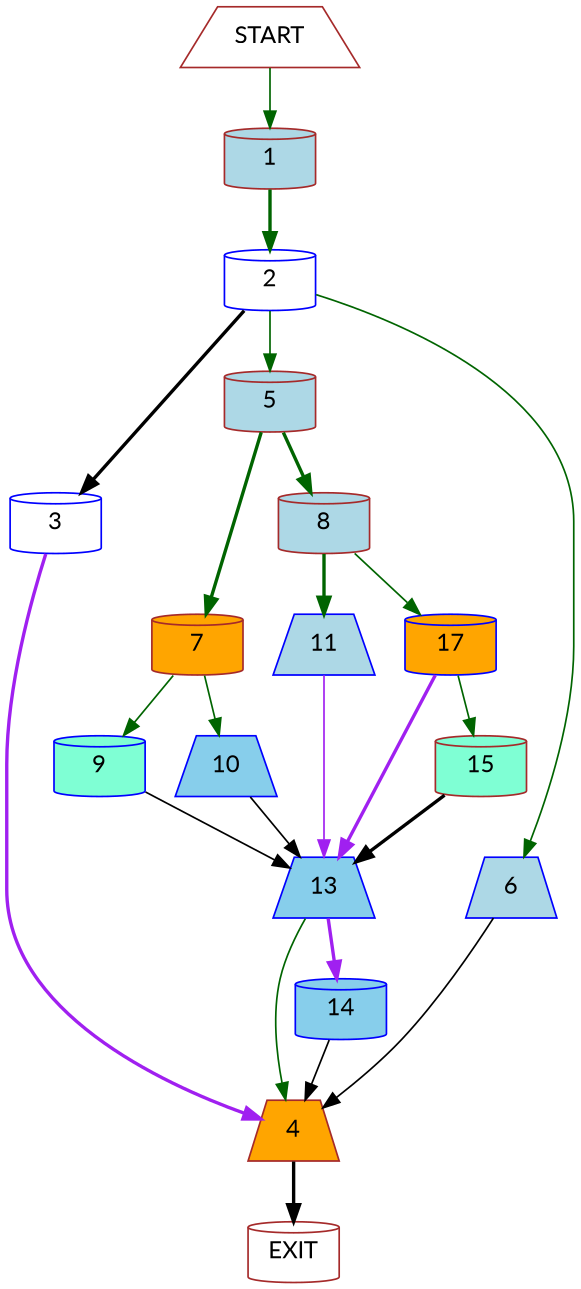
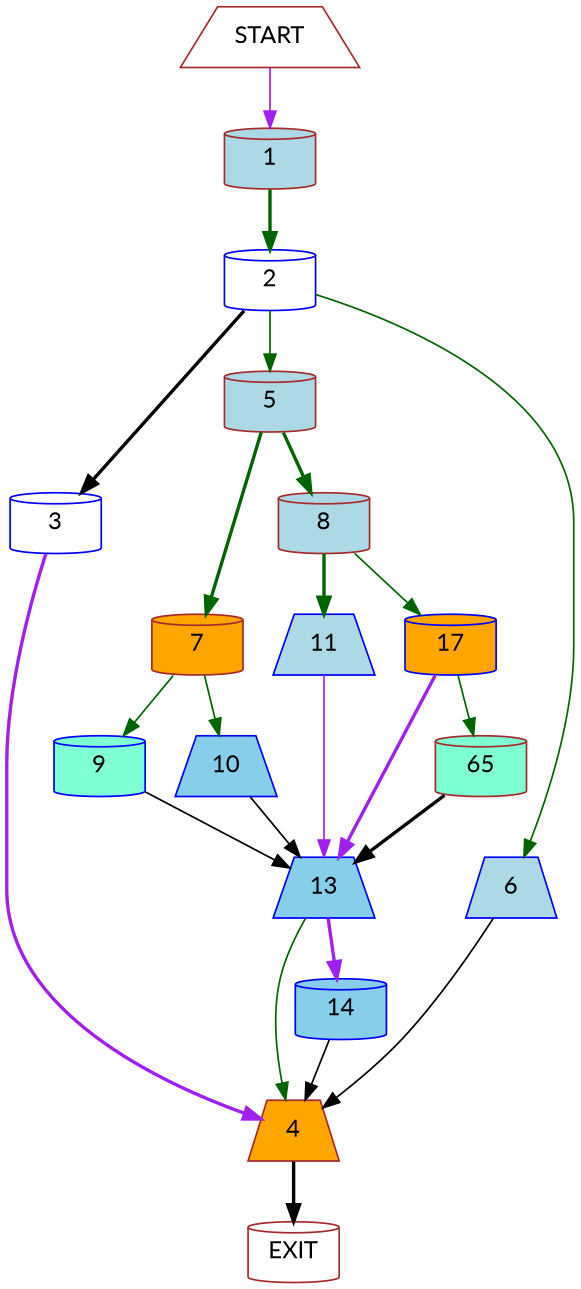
edge "START" -> "1": color darkgreen -> purple
node "15": label "15" -> "65"
